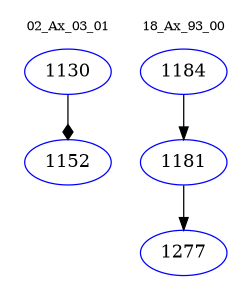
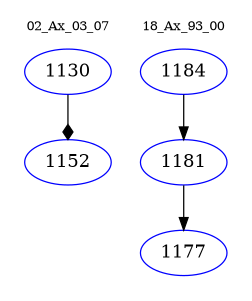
cluster "02_Ax_03_01": label "02_Ax_03_01" -> "02_Ax_03_07"
node "1277": label "1277" -> "1177"
